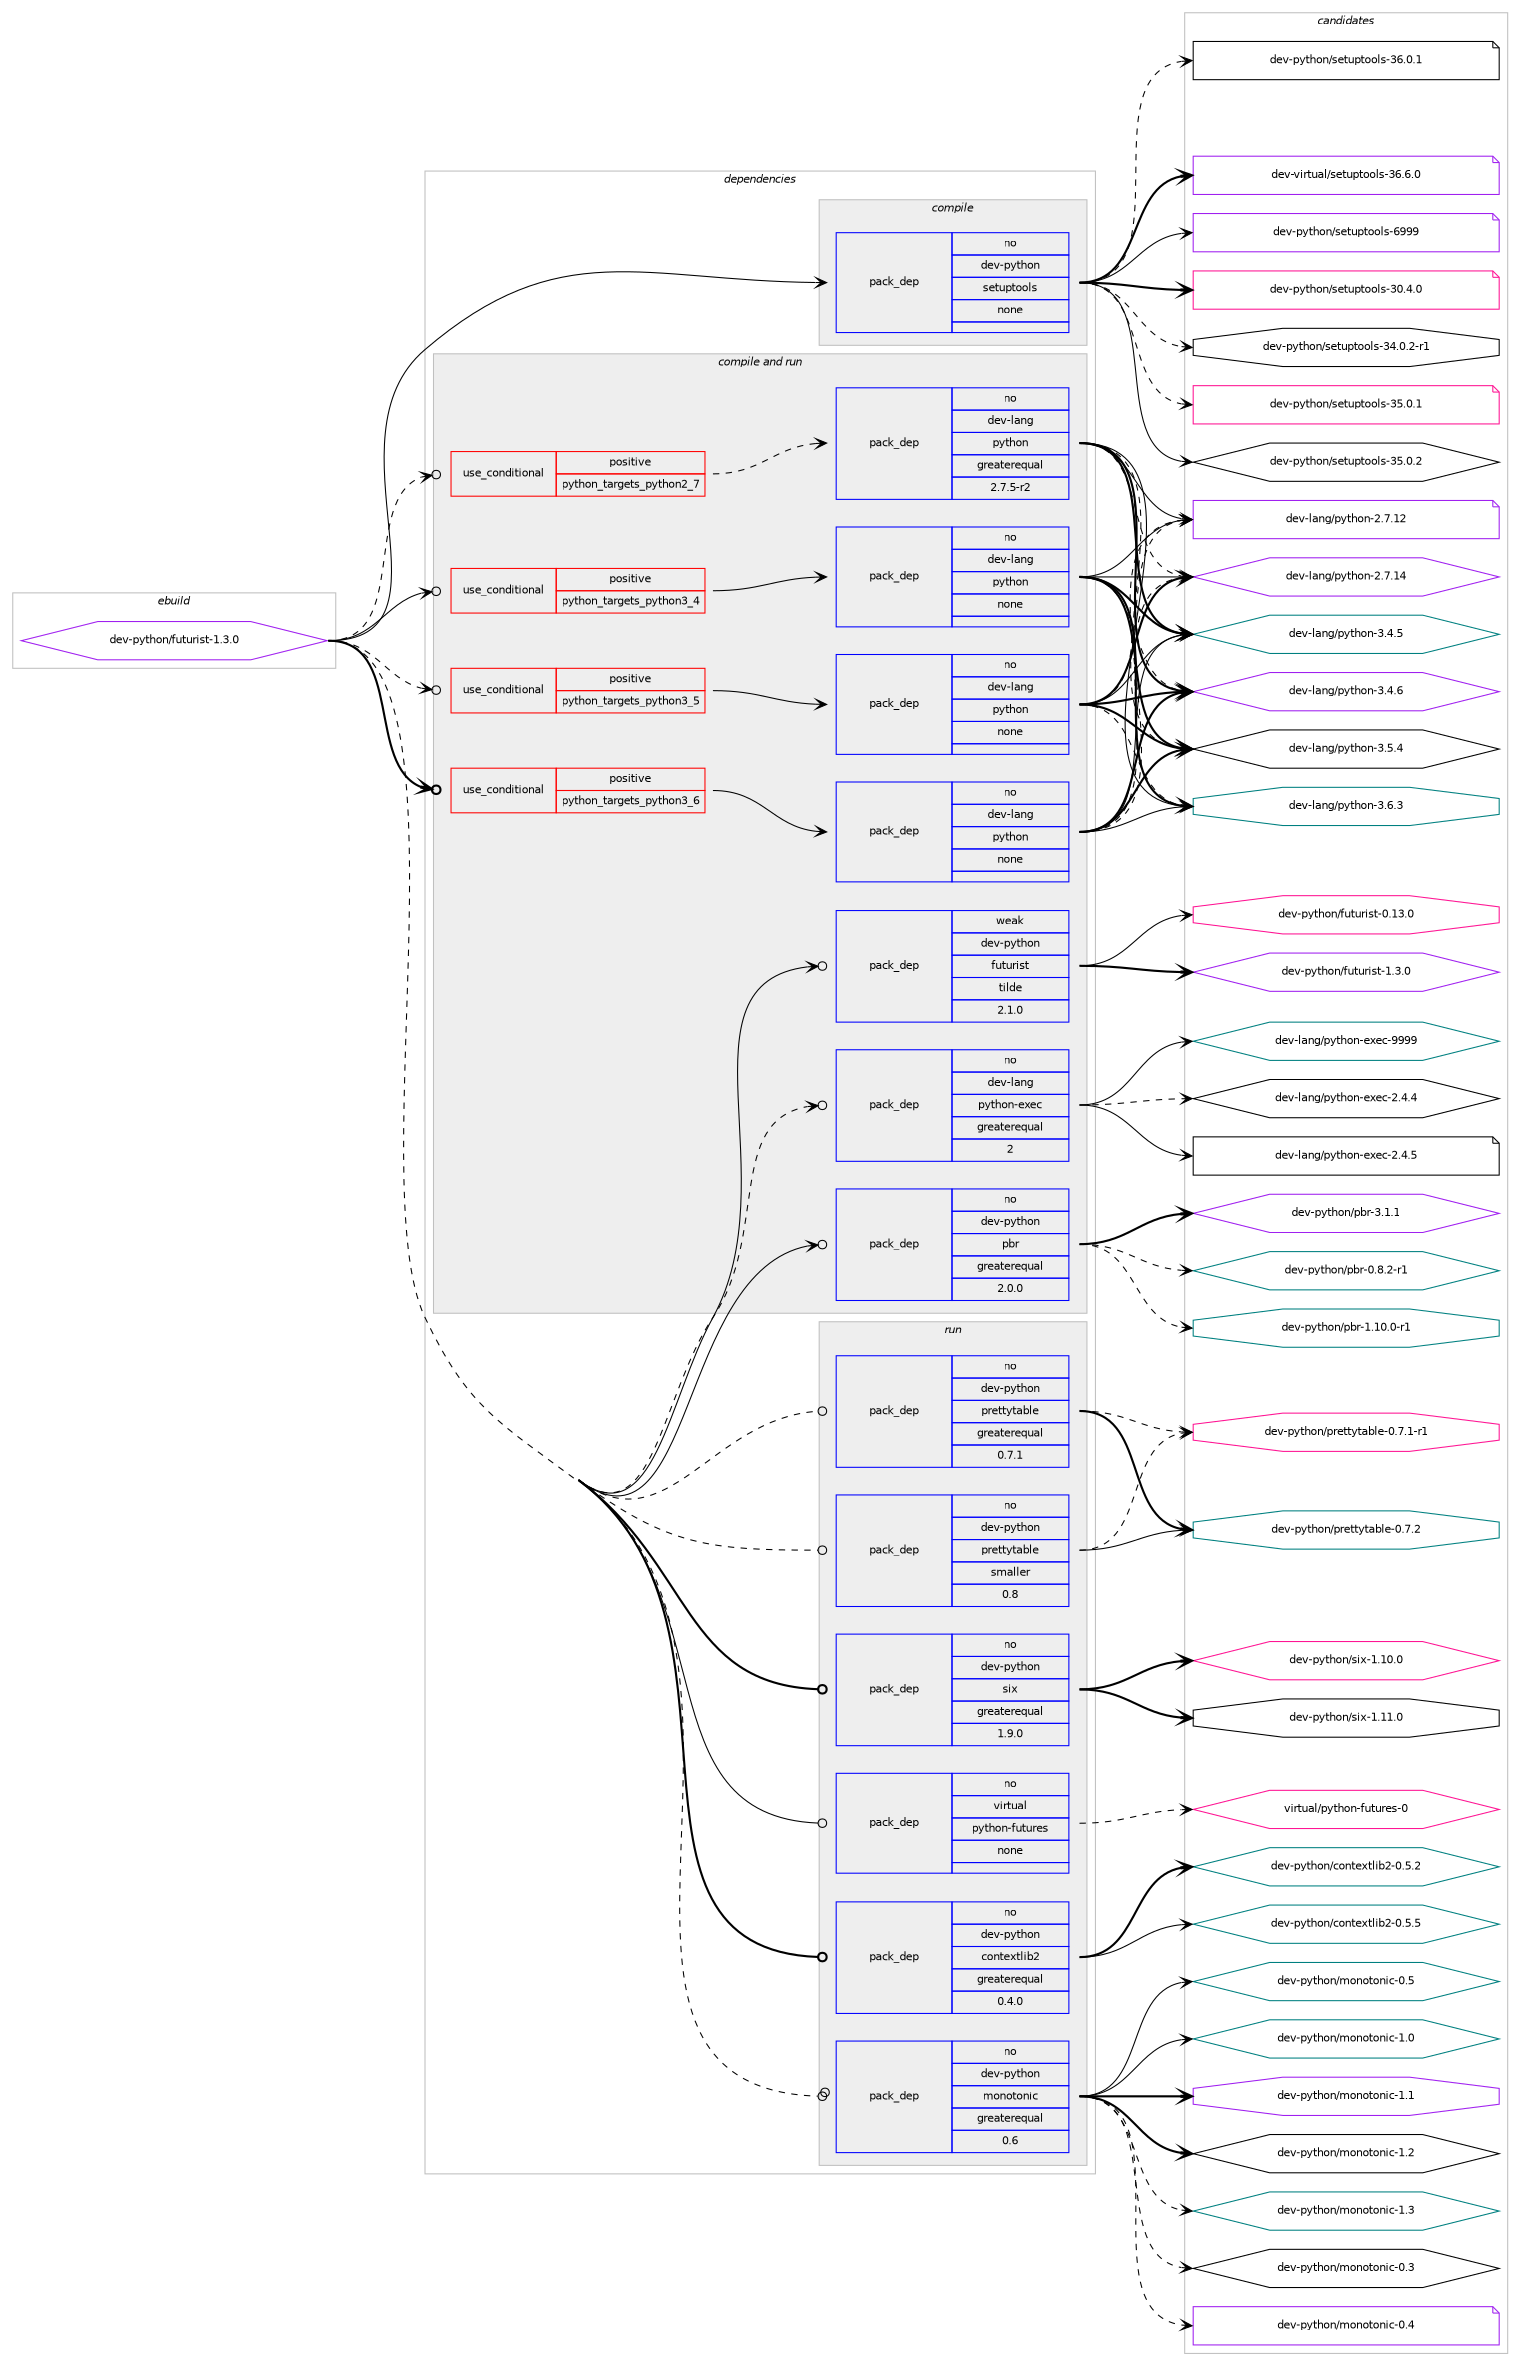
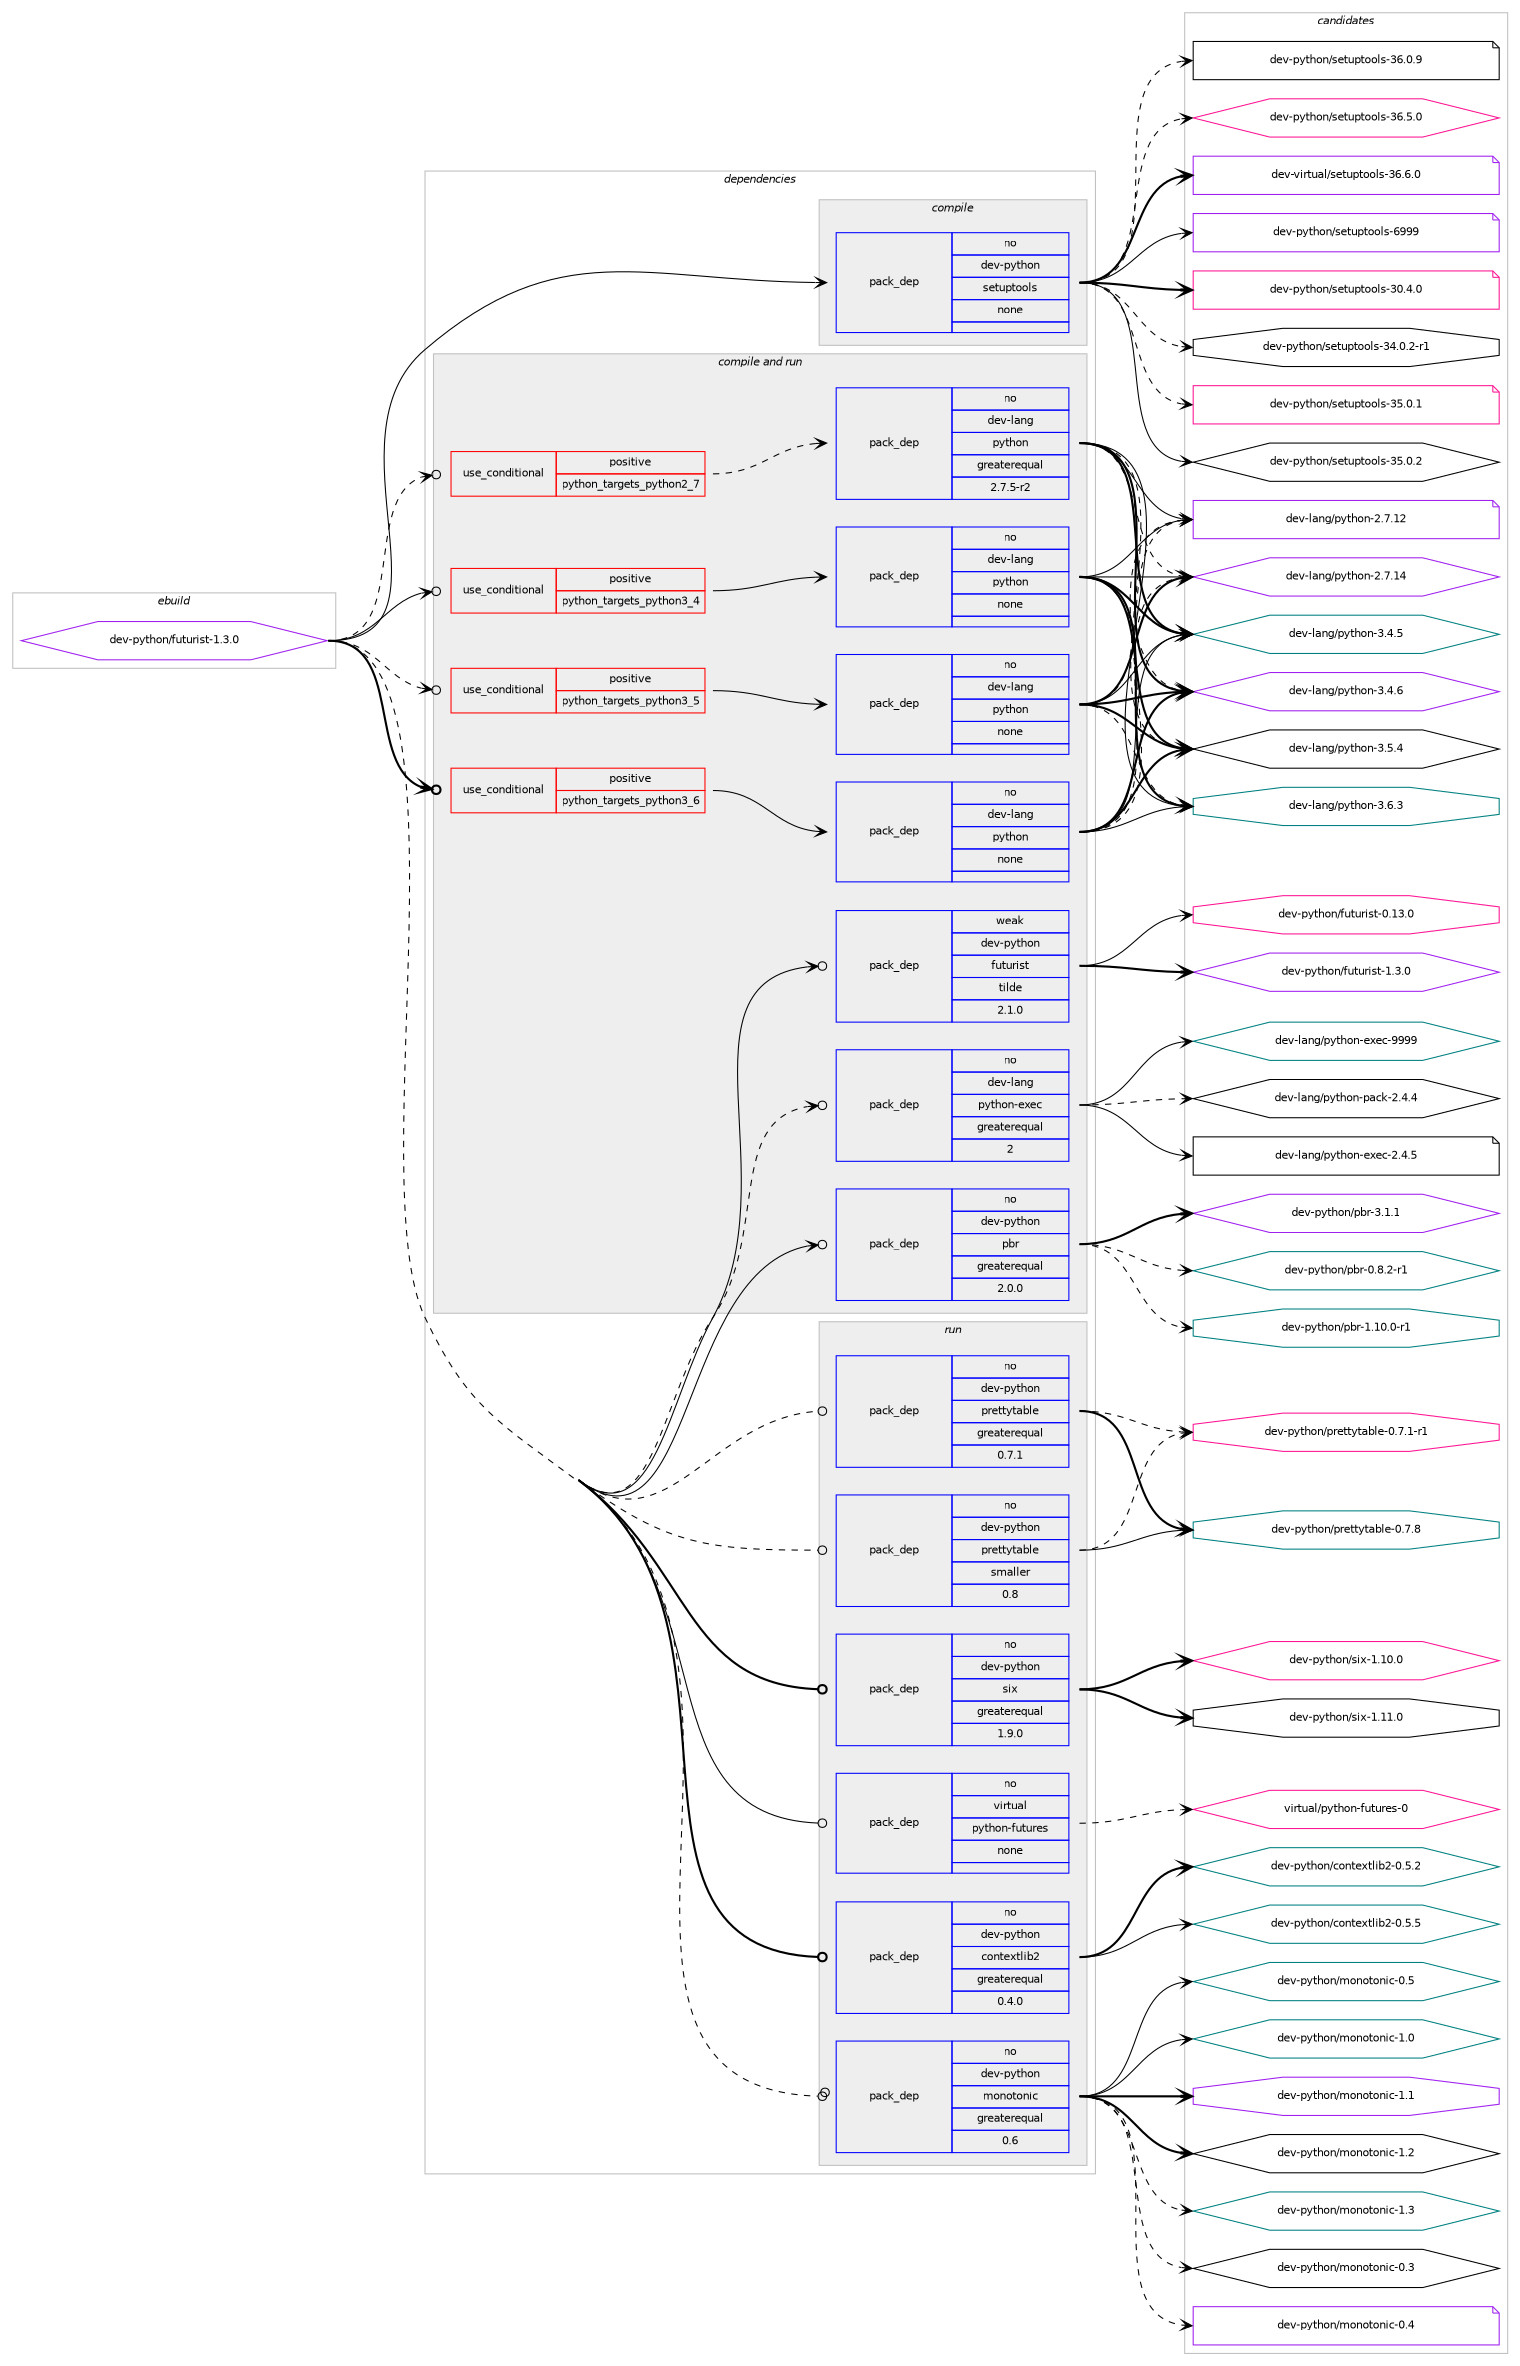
node "dev-python/setuptools-36.0.1": label "dev-python/setuptools-36.0.1" -> "dev-python/setuptools-36.0.9"
node "dev-python/setuptools-36.5.0": added
node "dev-lang/python-exec-2.4.4": label "dev-lang/python-exec-2.4.4" -> "dev-lang/python-pack-2.4.4"
node "dev-python/prettytable-0.7.2": label "dev-python/prettytable-0.7.2" -> "dev-python/prettytable-0.7.8"
